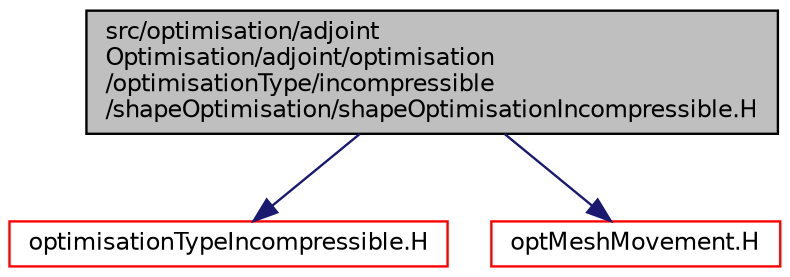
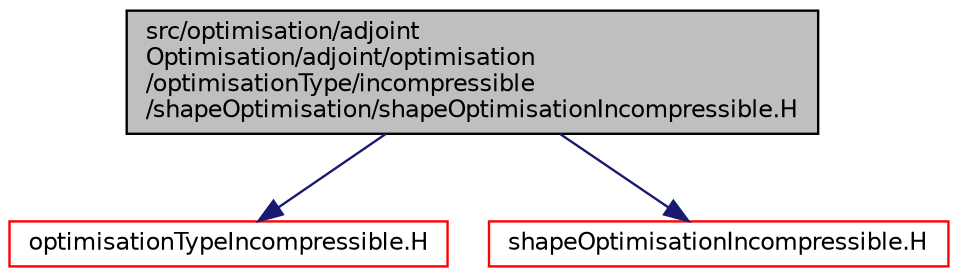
node "optMeshMovement.H": label "optMeshMovement.H" -> "shapeOptimisationIncompressible.H"
